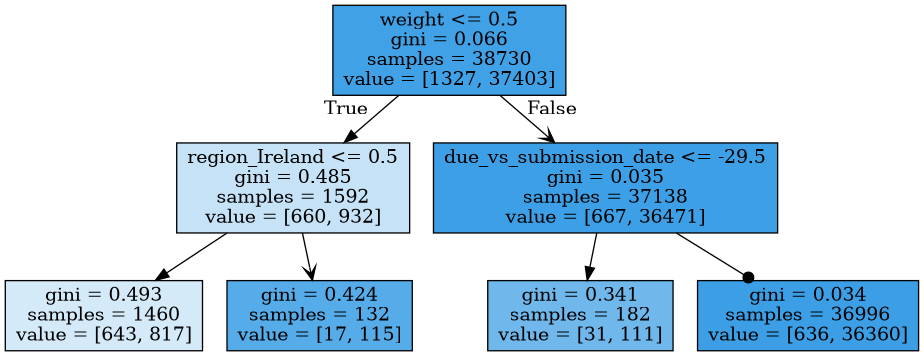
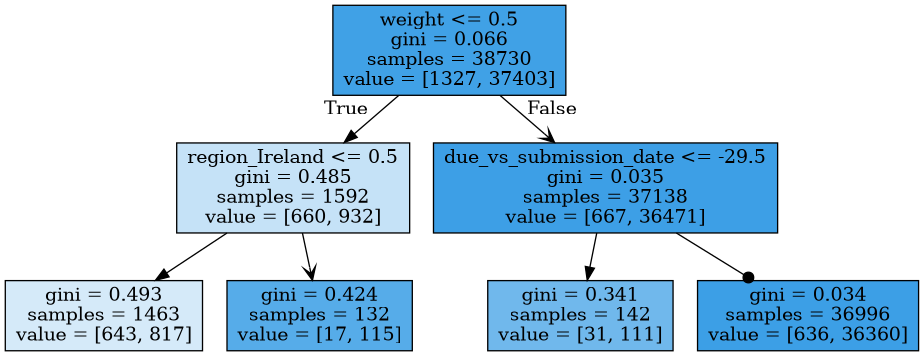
node "gini = 0.493 samples = 1460 value = [643, 817]": label "gini = 0.493 samples = 1460 value = [643, 817]" -> "gini = 0.493 samples = 1463 value = [643, 817]"
node "gini = 0.341 samples = 182 value = [31, 111]": label "gini = 0.341 samples = 182 value = [31, 111]" -> "gini = 0.341 samples = 142 value = [31, 111]"
